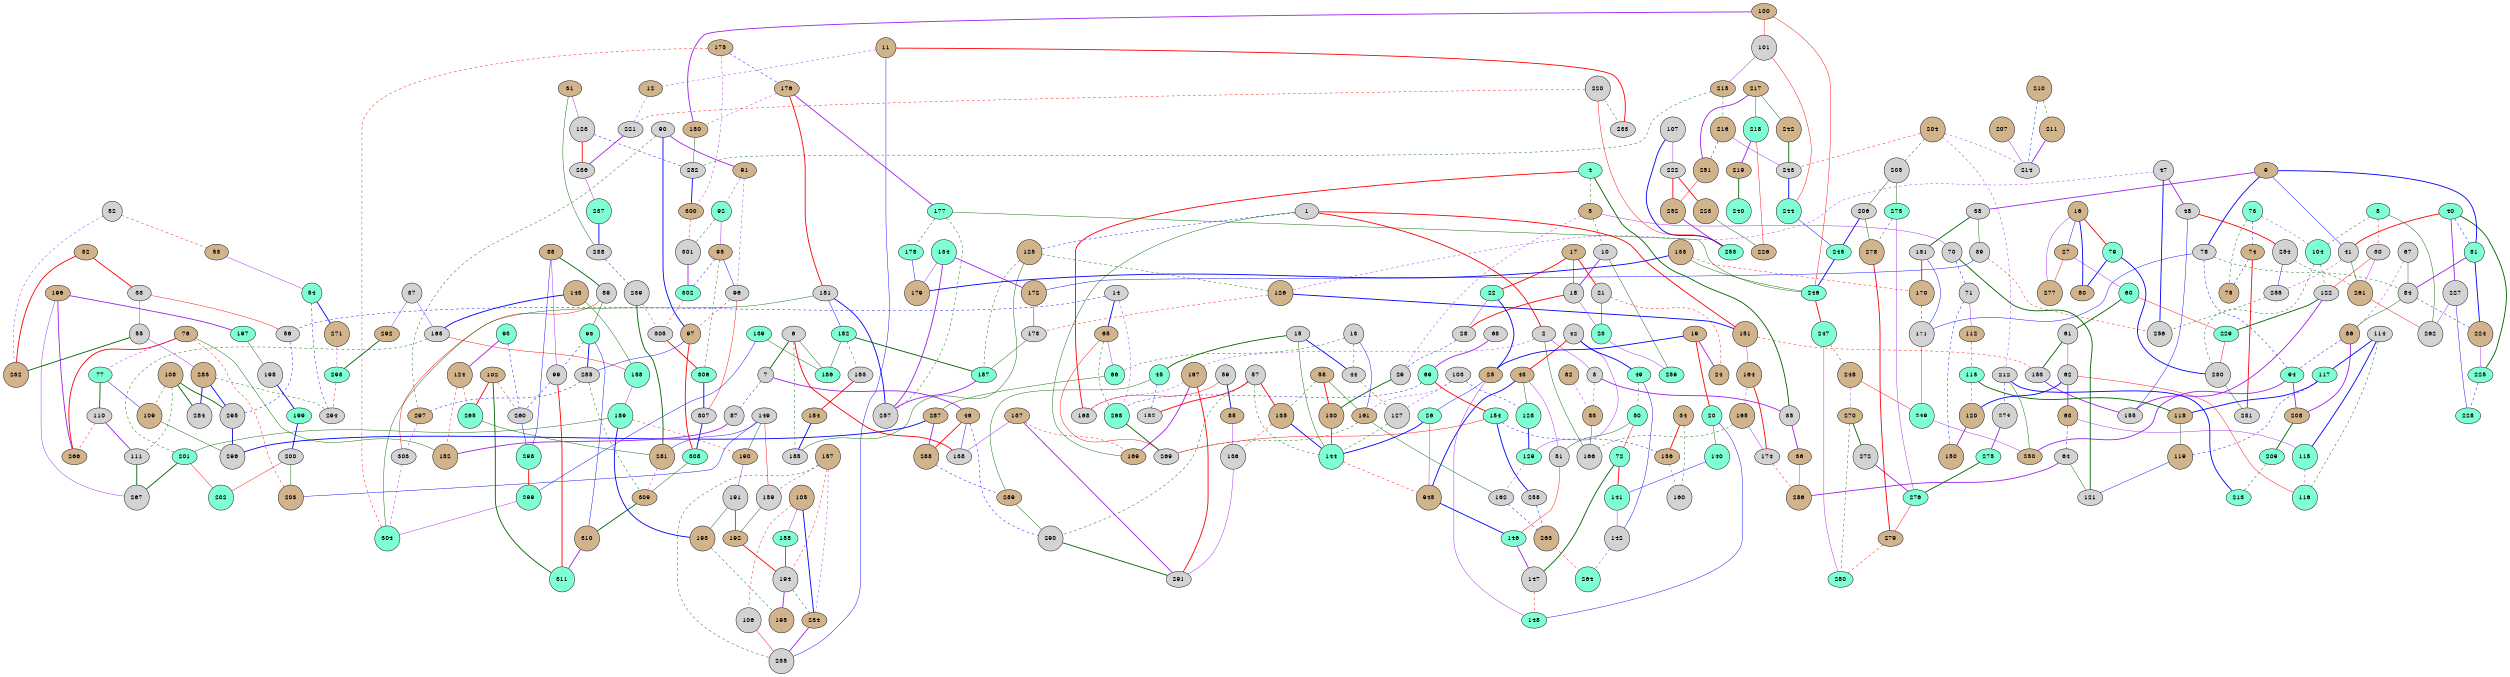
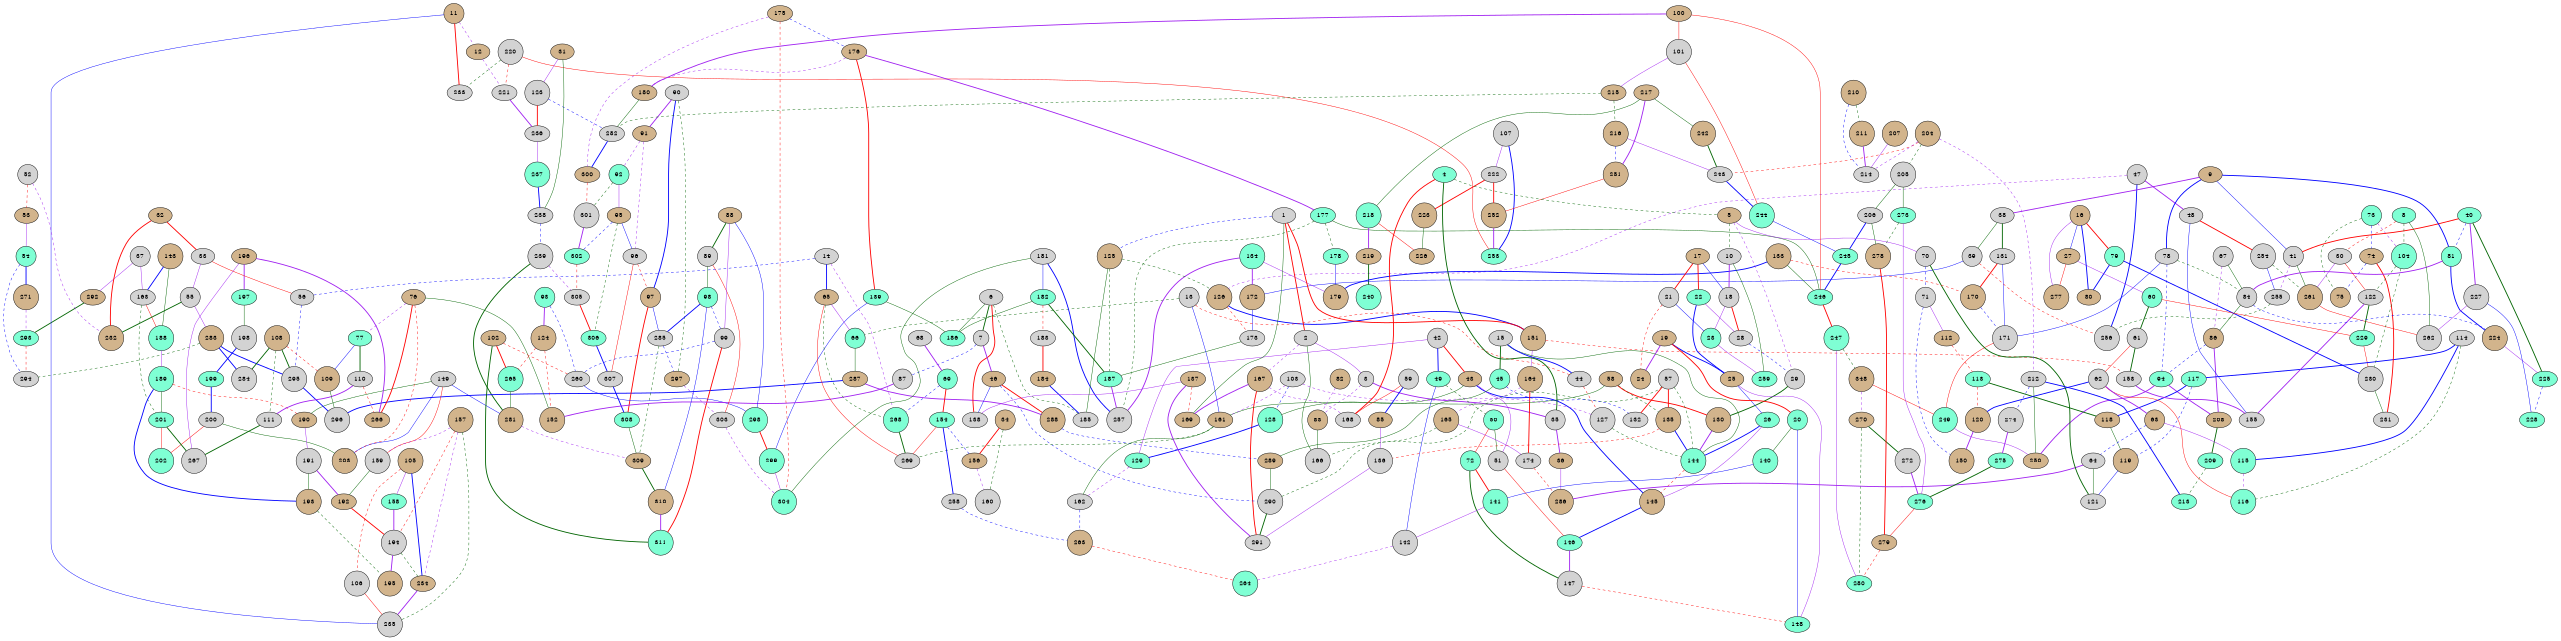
edge "176" -- "181": now "176" -- "139"
node "248": label "248" -> "348"
node "945": label "945" -> "145"
